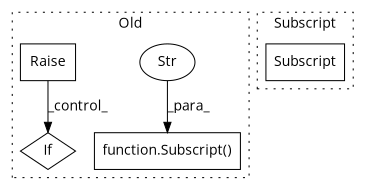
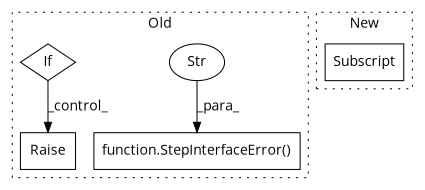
cluster "Subscript": label "Subscript" -> "New"
edge "Raise" -> "If": reversed
node "function.Subscript()": label "function.Subscript()" -> "function.StepInterfaceError()"
